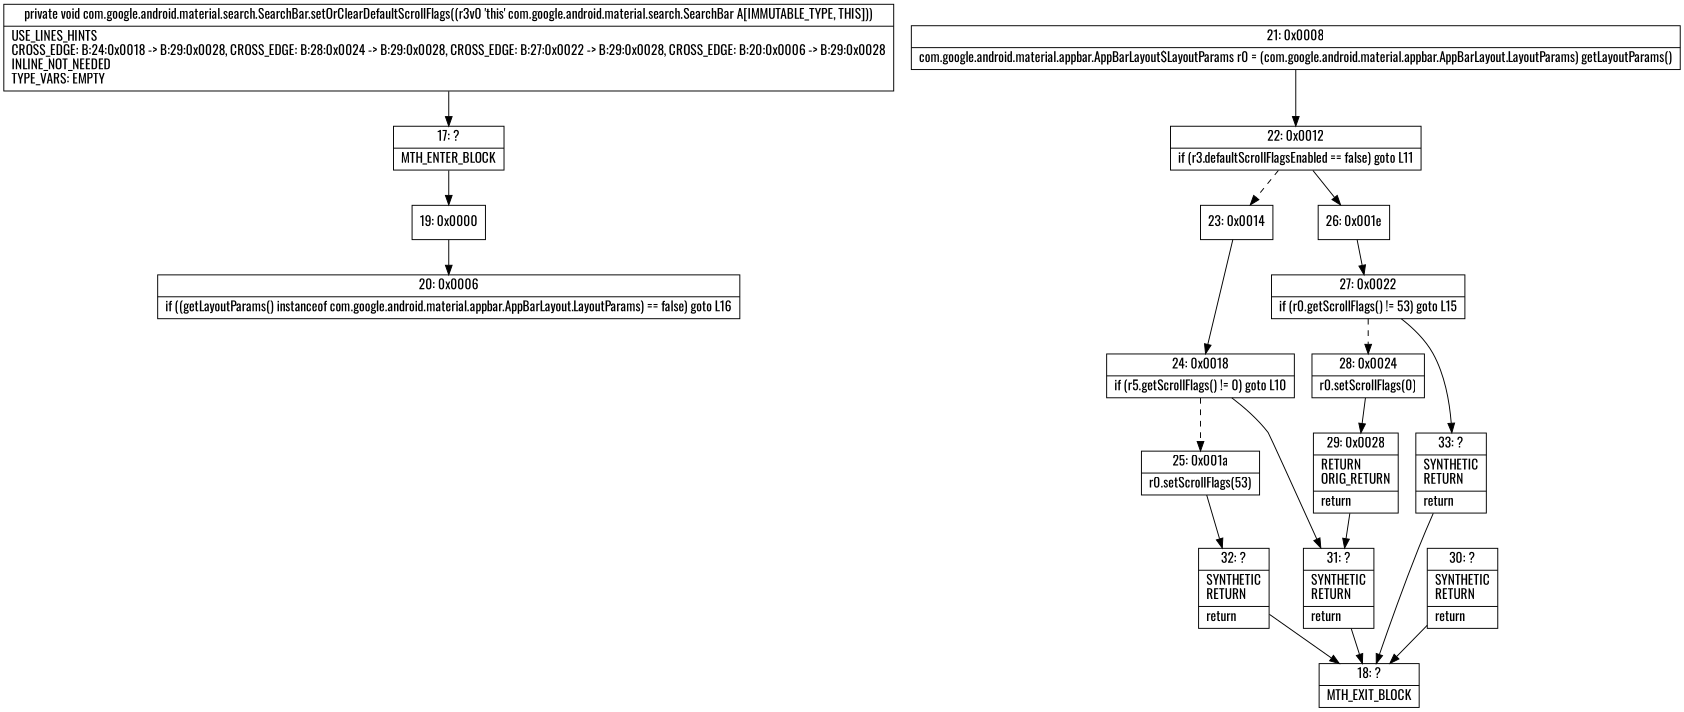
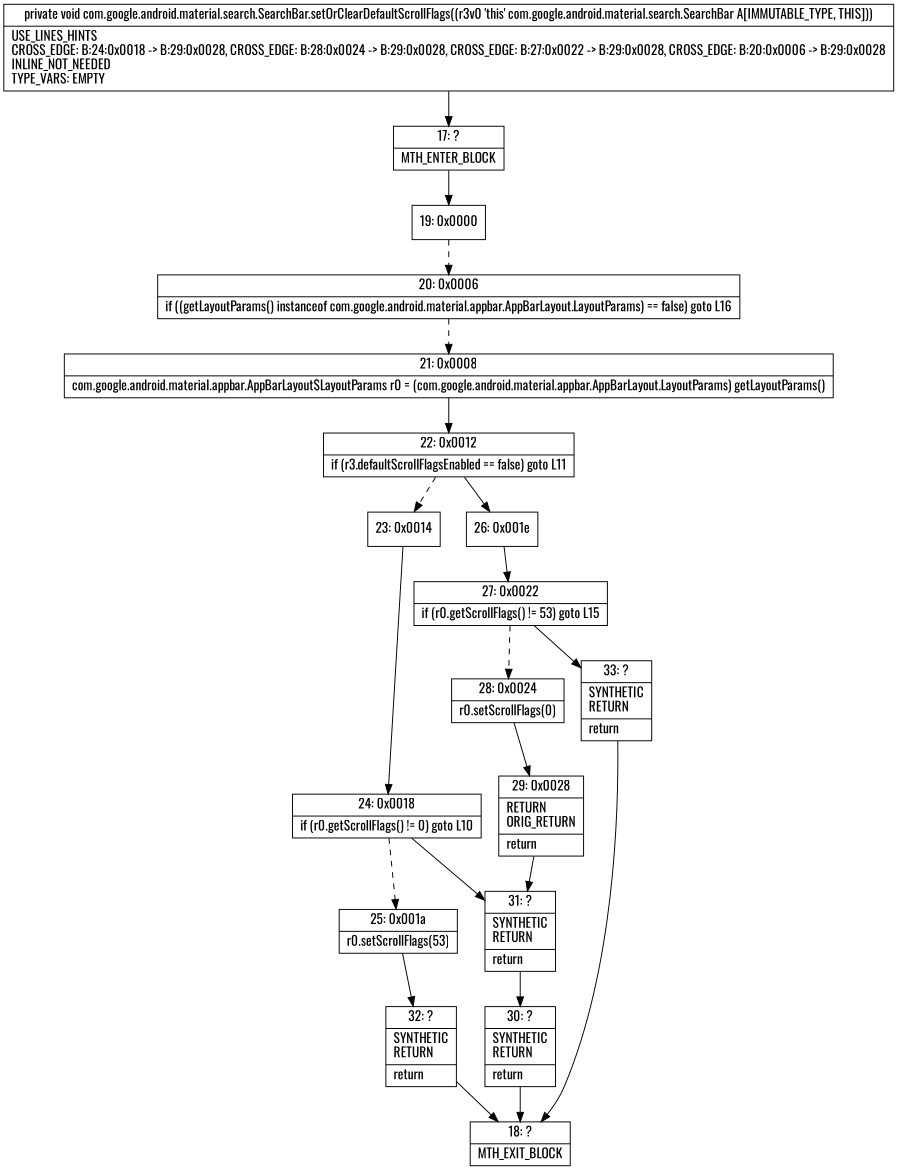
edge "19: 0x0000" -> "20: 0x0006": style solid -> dashed
edge "20: 0x0006" -> "21: 0x0008": added
node "24: 0x0018": text "if (r5.getScrollFlags() != 0) goto L10" -> "if (r0.getScrollFlags() != 0) goto L10"
edge "31: ?" -> "18: ?": now "31: ?" -> "30: ?"
